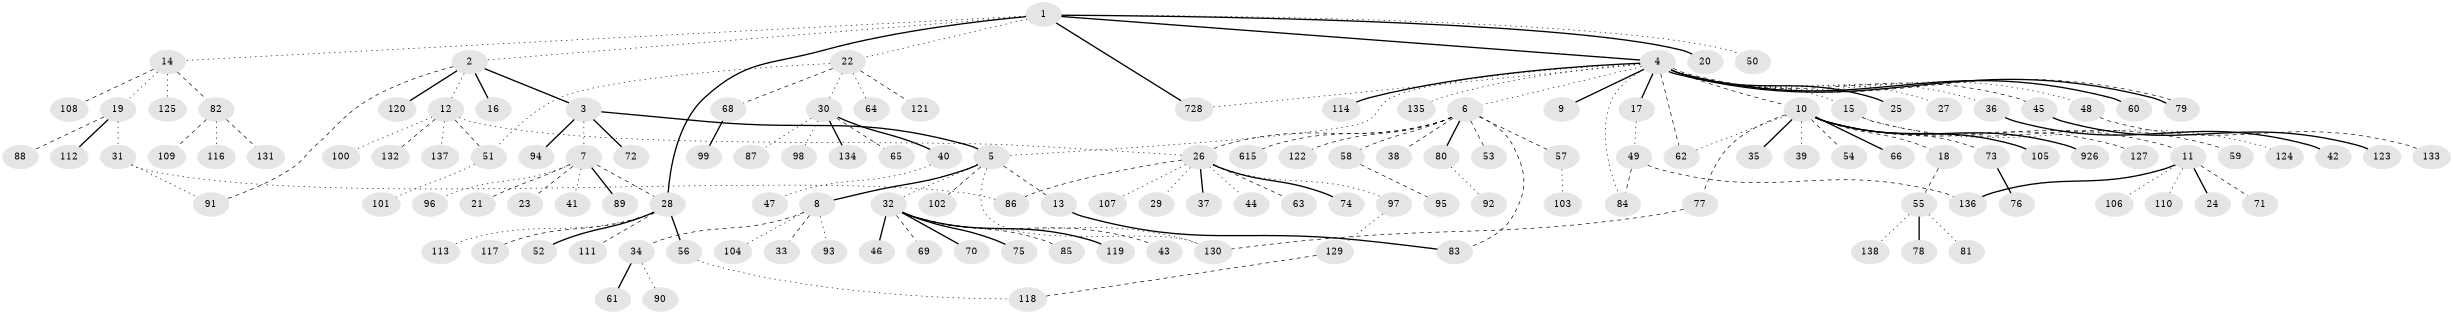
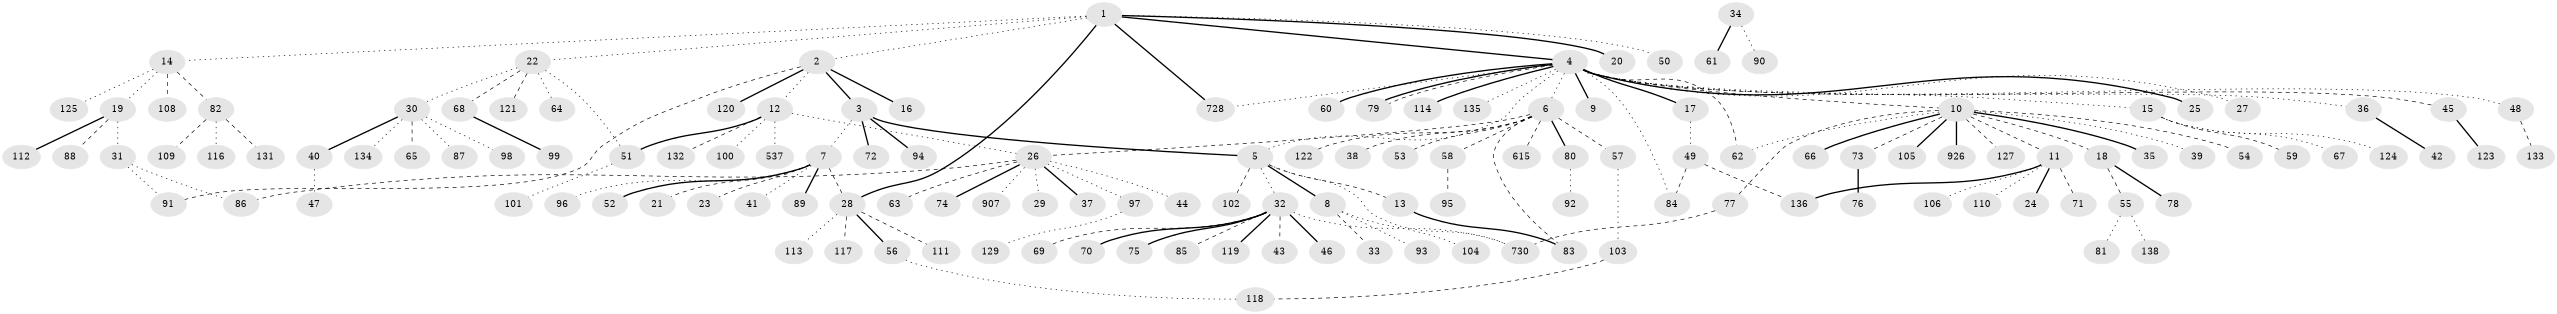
edge "12" -- "51": style dashed -> bold
edge "30" -- "134": style bold -> dotted
node "137": label "137" -> "537"
node "67": added
node "107": label "107" -> "907"
edge "8" -- "34": removed
edge "55" -- "78": now "18" -- "78"
edge "28" -- "52": now "7" -- "52"
node "130": label "130" -> "730"
edge "129" -- "118": now "103" -- "118"
